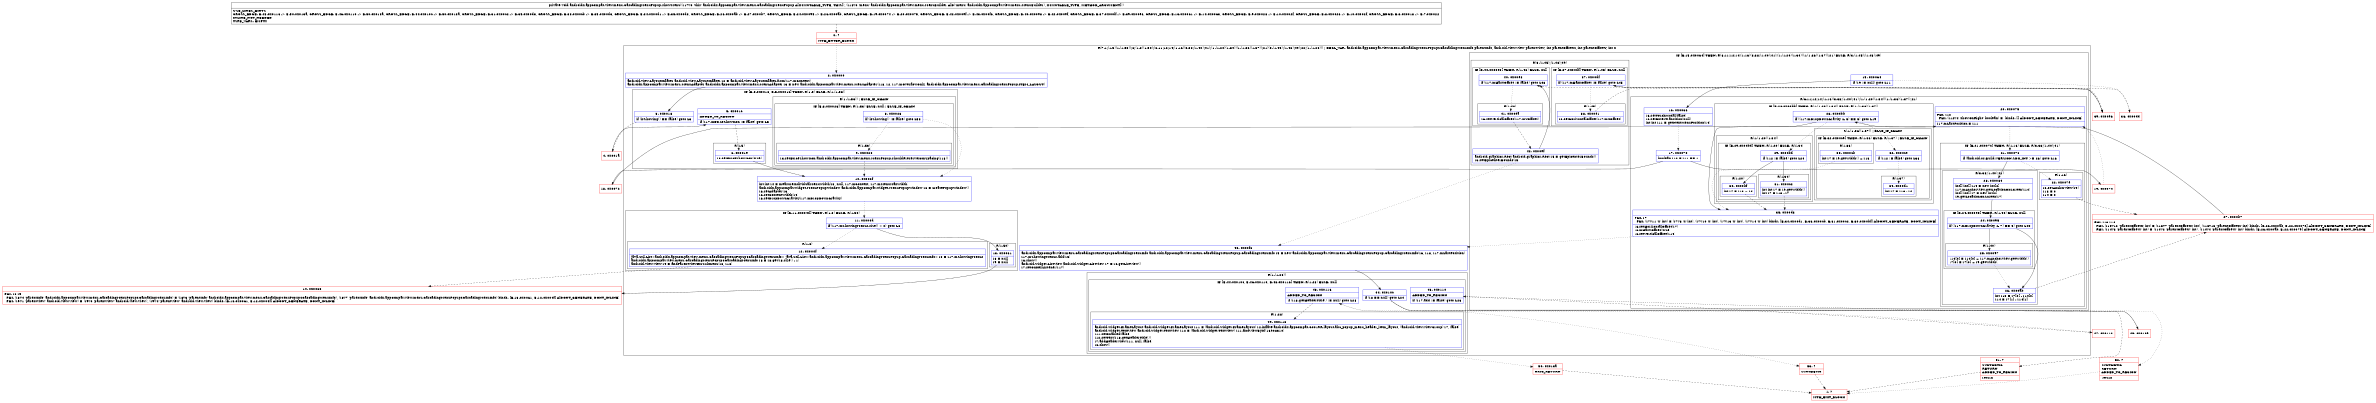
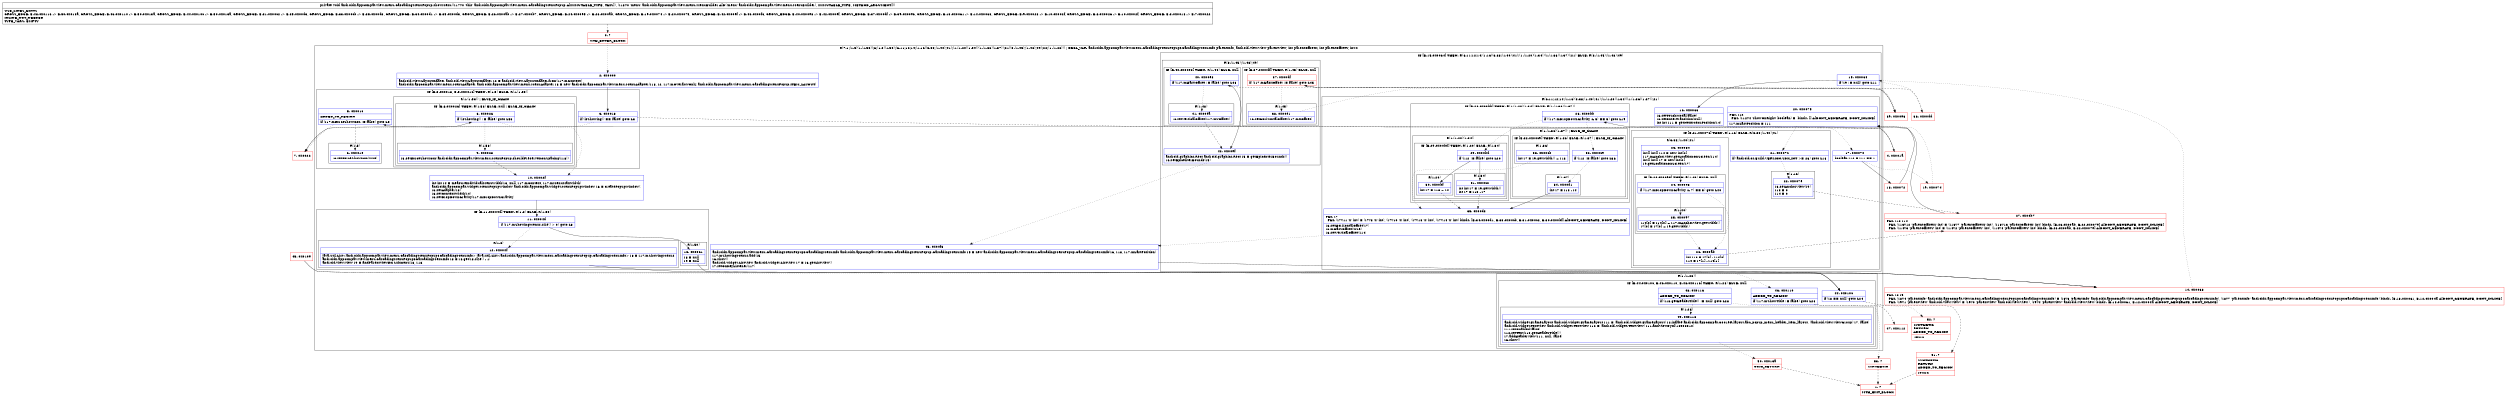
node "37: 0x00df": color blue -> red
edge "38: 0x00e1" -> "39: 0x00e6": style dashed -> dotted
edge "14: 0x0063" -> "15: 0x0064": added
edge "42: 0x00ef" -> "40: 0x00e8": reversed
edge "28: 0x00bb" -> "35: 0x00d3": now "34: 0x00d1" -> "35: 0x00d3"
node "7: 0x0022": added
edge "21: 0x007c" -> "23: 0x0084": removed
edge "17: 0x0070" -> "19: 0x0074": style solid -> dotted
edge "6: 0x001e" -> "10: 0x002f": removed
edge "10: 0x002f" -> "11: 0x004d": style dotted -> solid
edge "24: 0x0095" -> "26: 0x00ab": style solid -> dotted
edge "12: 0x004f" -> "14: 0x0063": style dashed -> solid
node "46: 0x0110": text "if (r17.add != false) goto L26" -> "if (r17.mShowTitle != false) goto L26"
edge "44: 0x010c" -> "45: 0x010e": reversed
edge "47: 0x0112" -> "48: 0x0116": removed
edge "52: ?" -> "1: ?": removed
